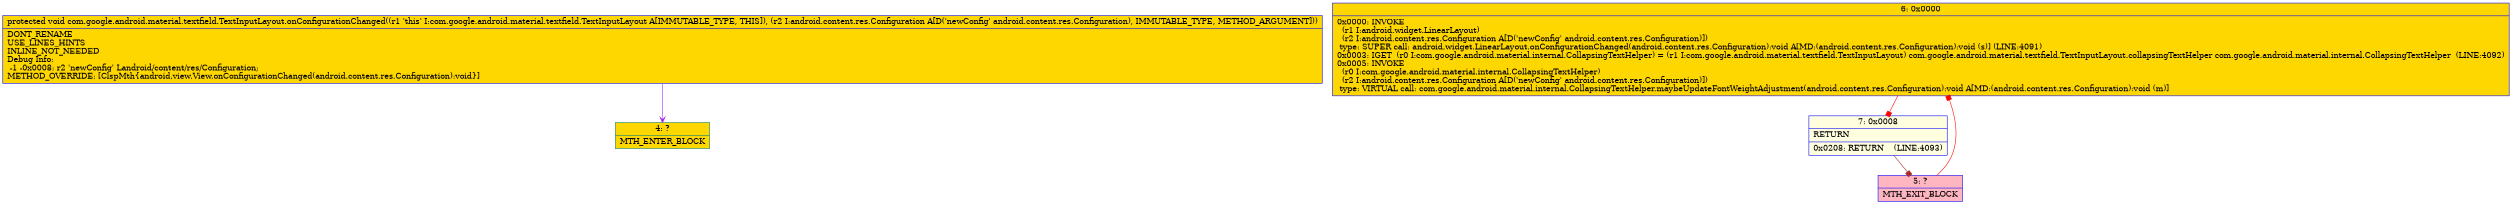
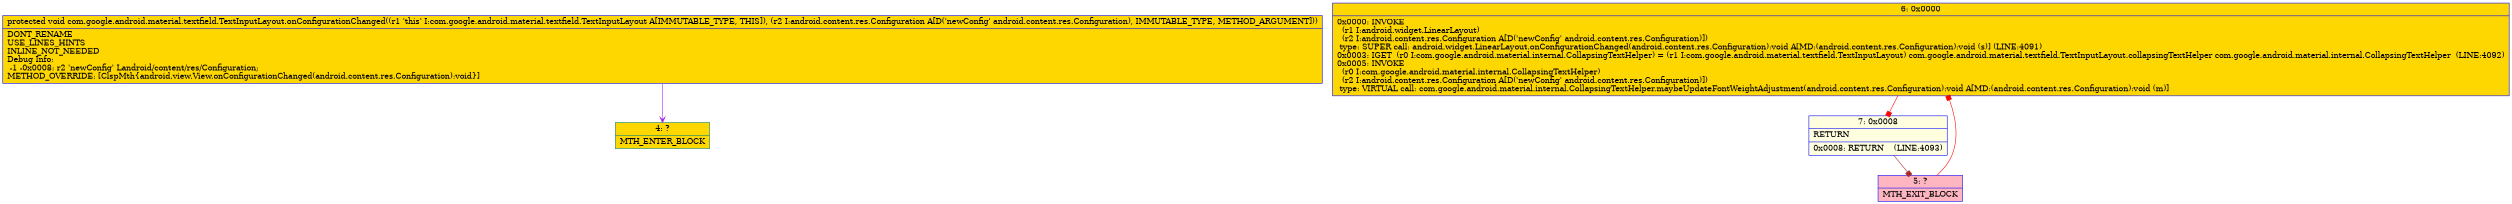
node "7: 0x0008": text "0x0208: RETURN    (LINE:4093)" -> "0x0008: RETURN    (LINE:4093)"
